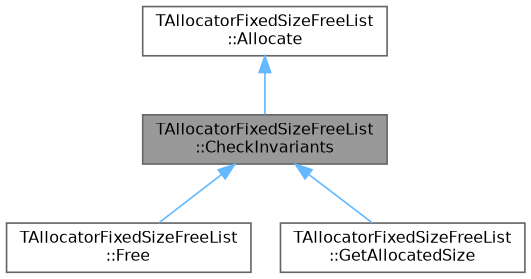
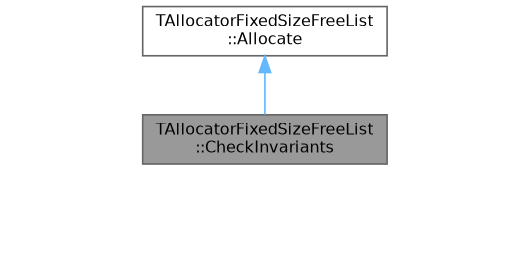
node "TAllocatorFixedSizeFreeList ::Free": removed
node "TAllocatorFixedSizeFreeList ::GetAllocatedSize": removed
